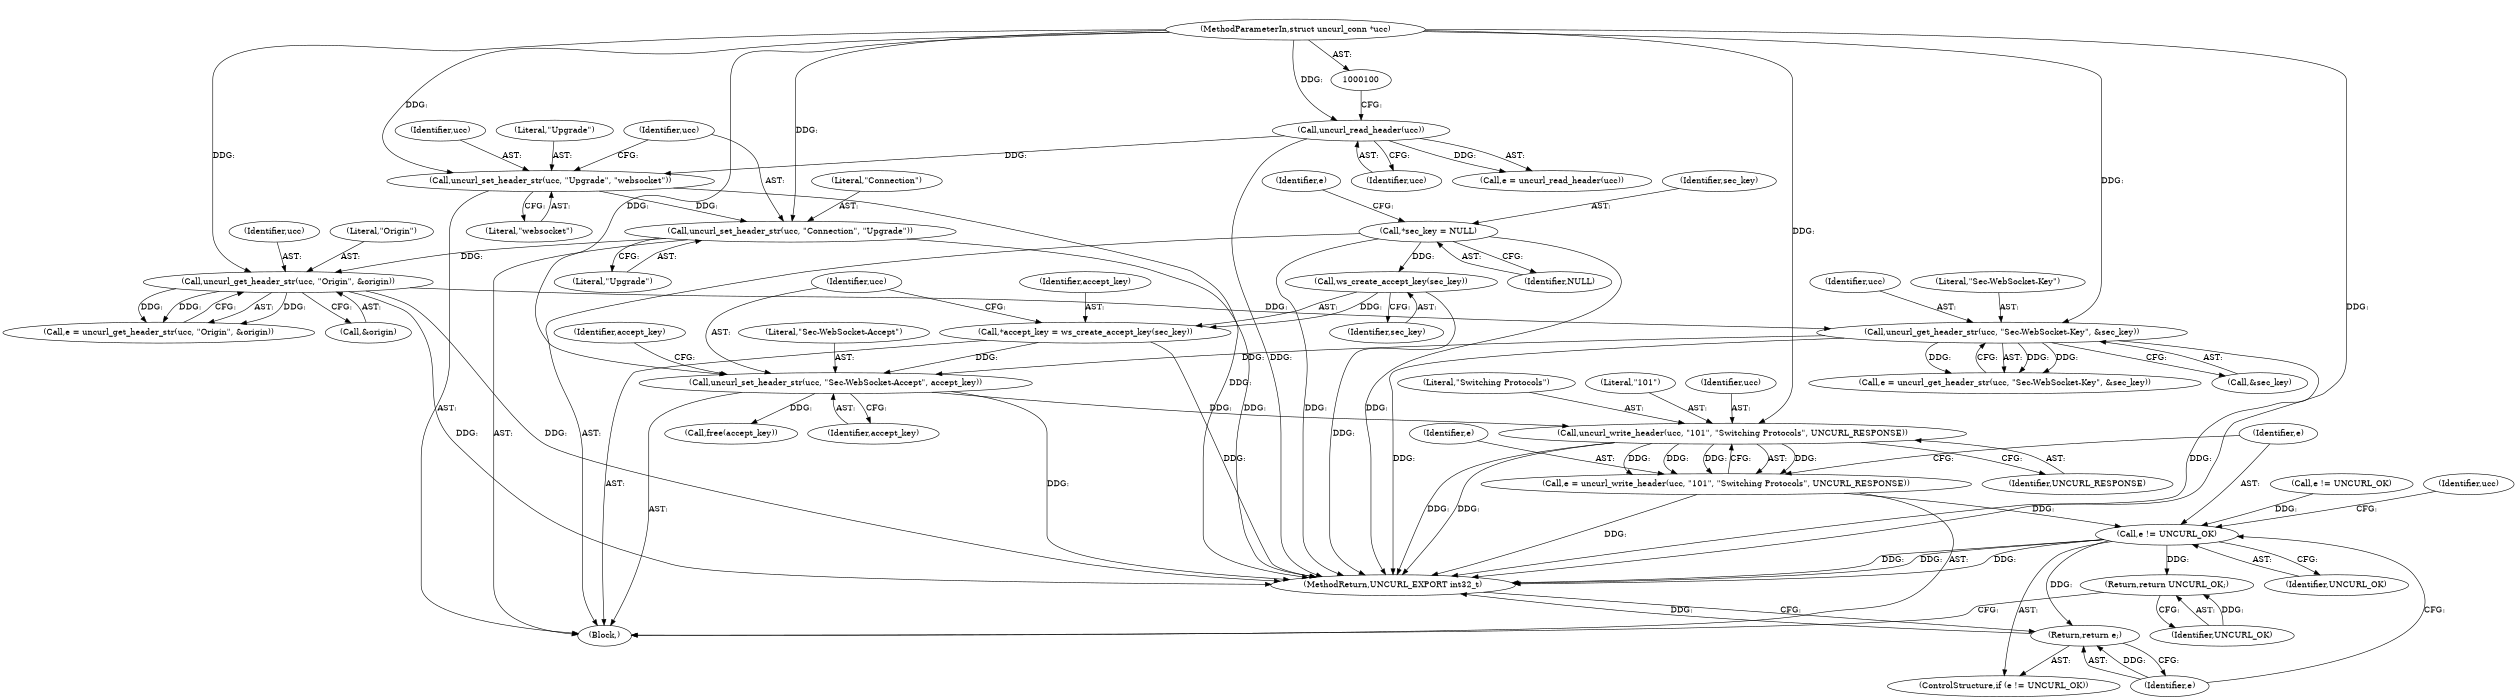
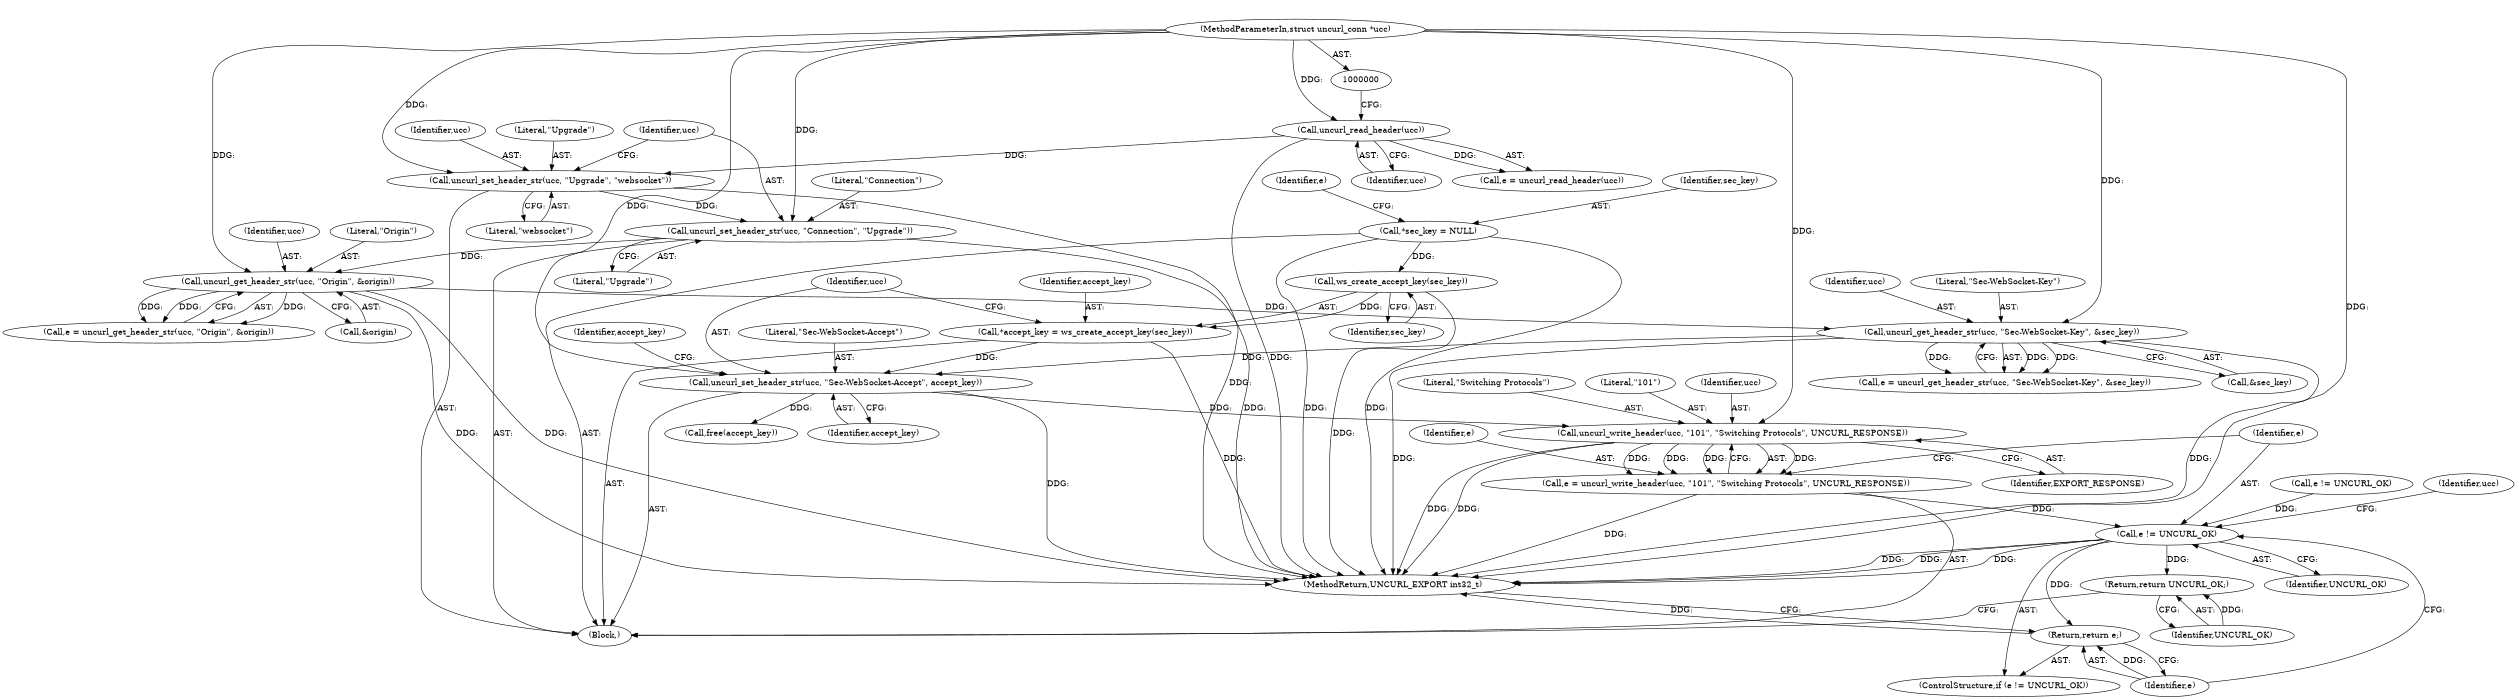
node "1000100": label "1000100" -> "1000000"
node "(Identifier,NULL)": removed
node "(Identifier,UNCURL_RESPONSE)": label "(Identifier,UNCURL_RESPONSE)" -> "(Identifier,EXPORT_RESPONSE)"
